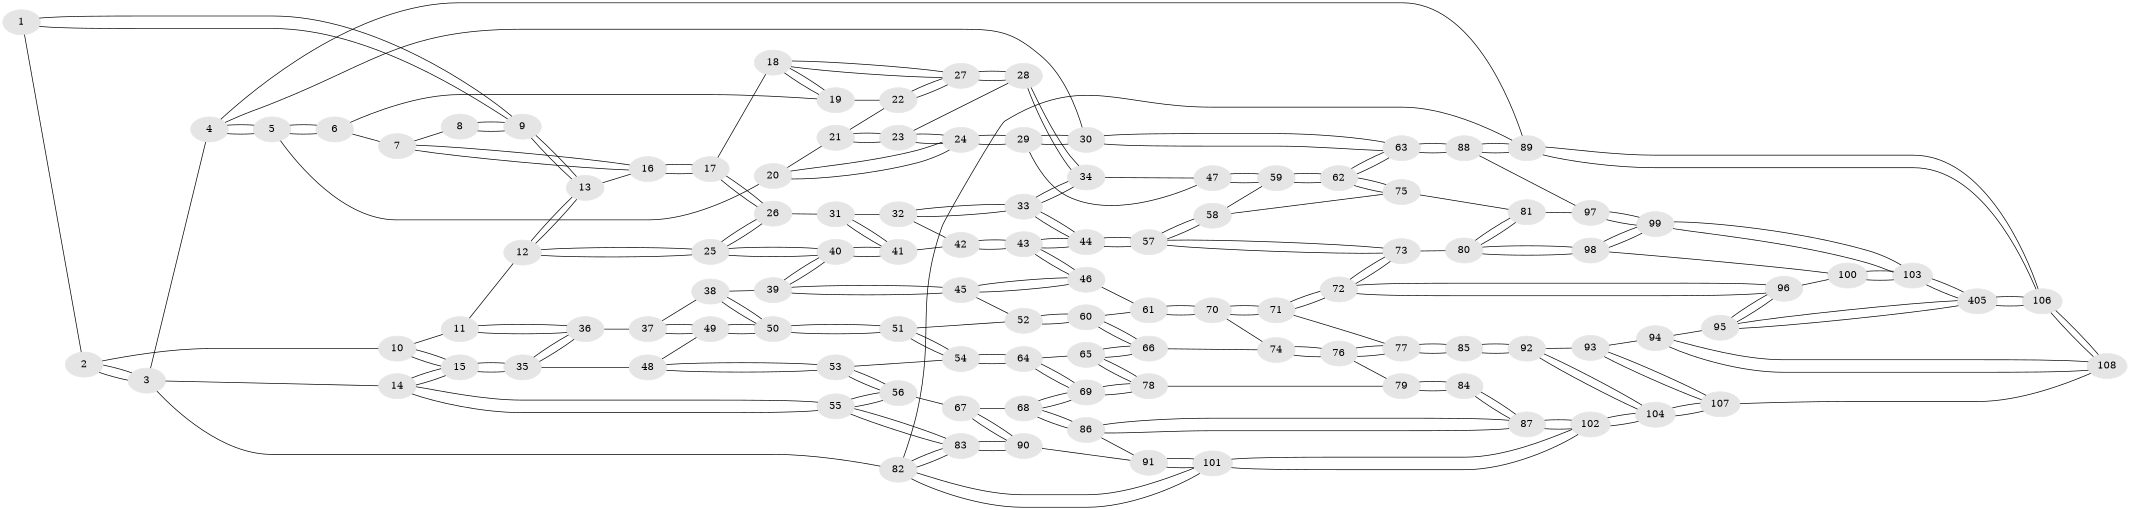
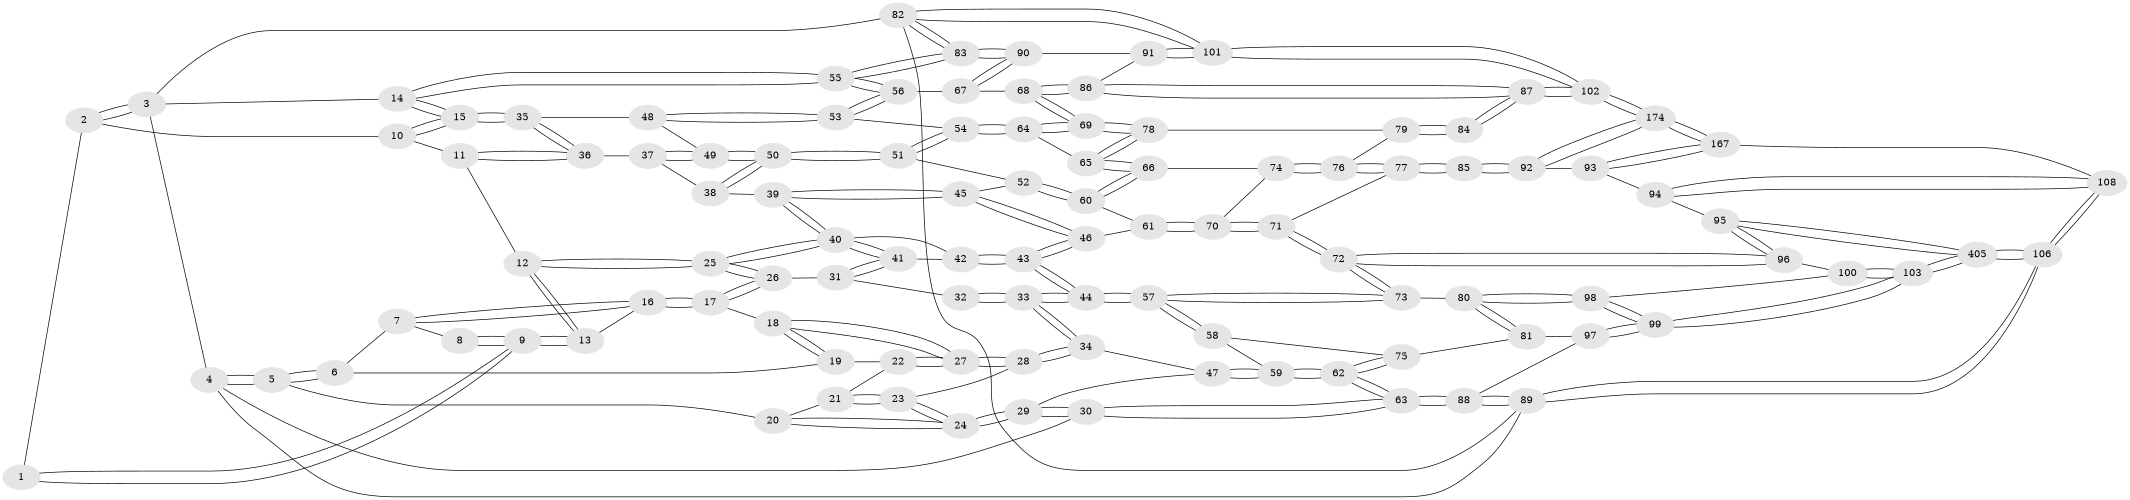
edge "32" -- "42": now "40" -- "42"
node "107": label "107" -> "167"
node "104": label "104" -> "174"
